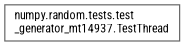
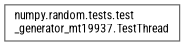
node "numpy.random.tests.test _generator_mt14937.TestThread": label "numpy.random.tests.test _generator_mt14937.TestThread" -> "numpy.random.tests.test _generator_mt19937.TestThread"
